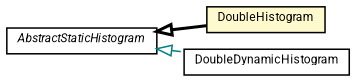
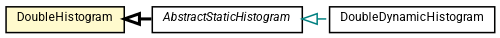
edge "DoubleHistogram" -> "AbstractStaticHistogram": reversed
